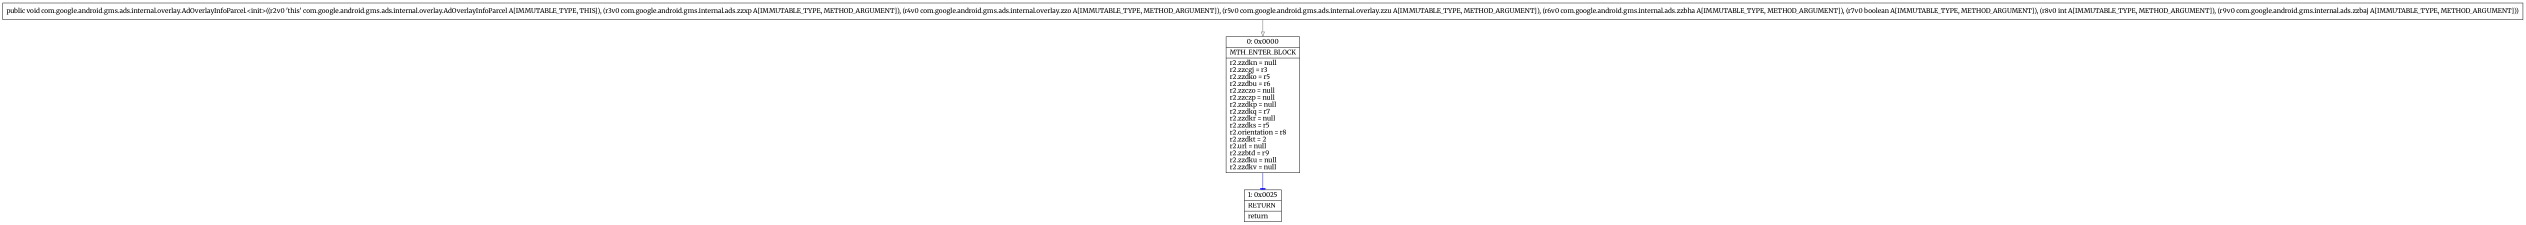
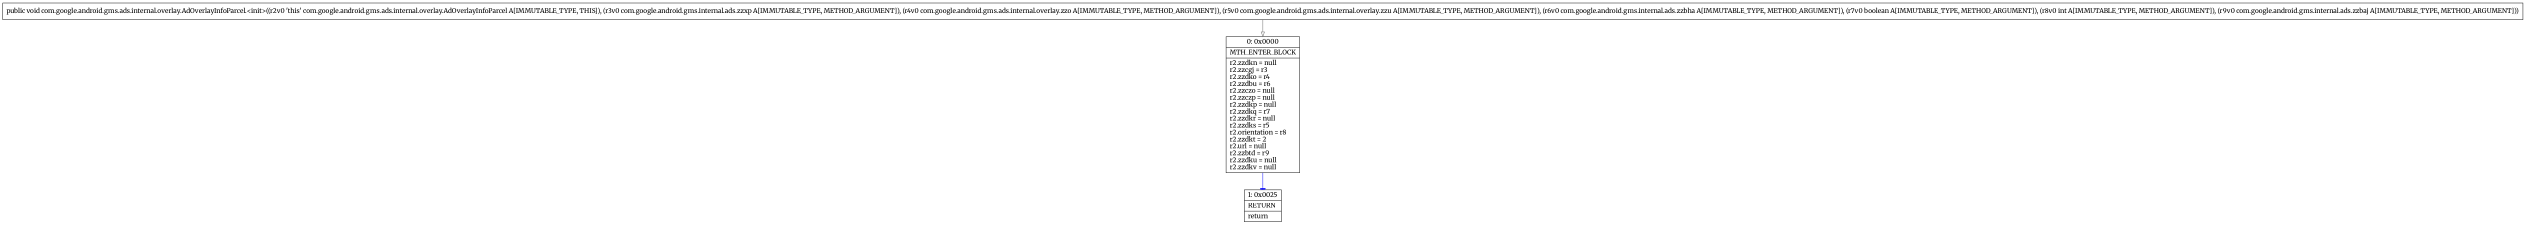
node "0: 0x0000": text "r2.zzdko = r5" -> "r2.zzdko = r4"
